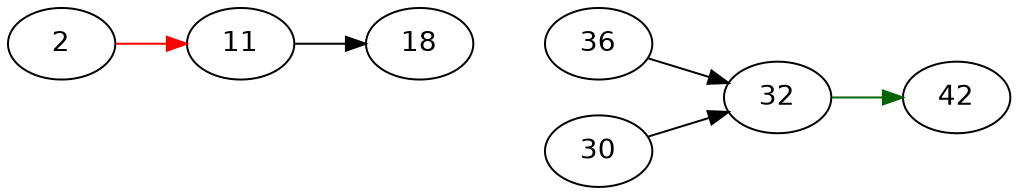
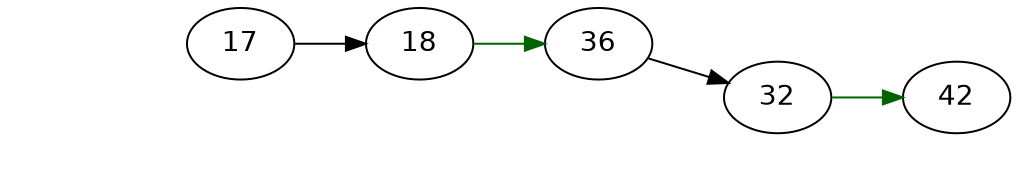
node "2": removed
node "11": label "11" -> "17"
edge "18" -> "36": added
node "30": removed
